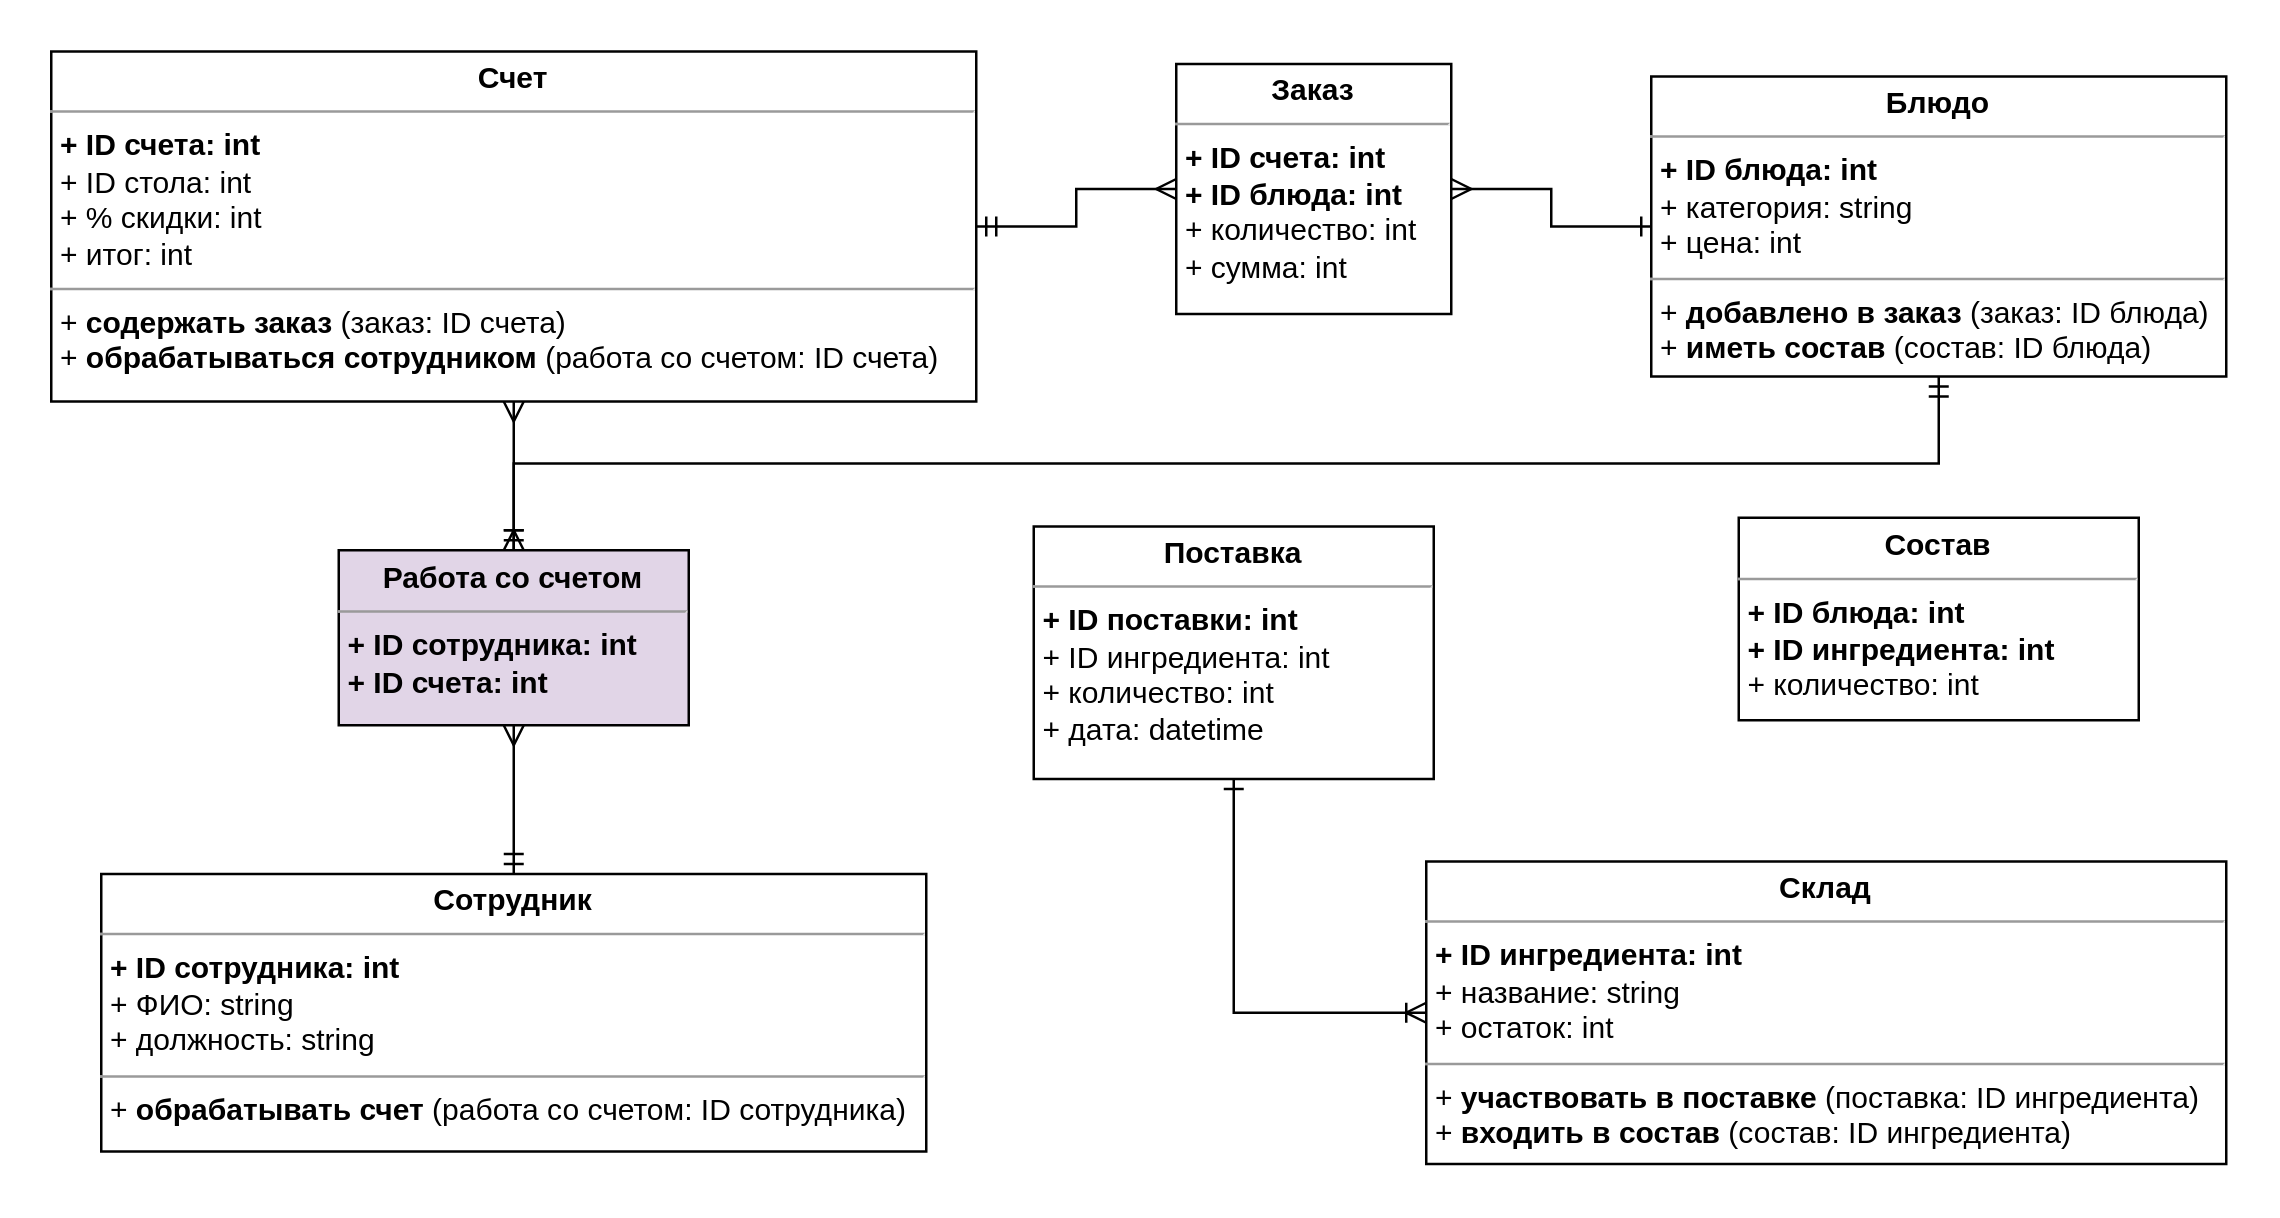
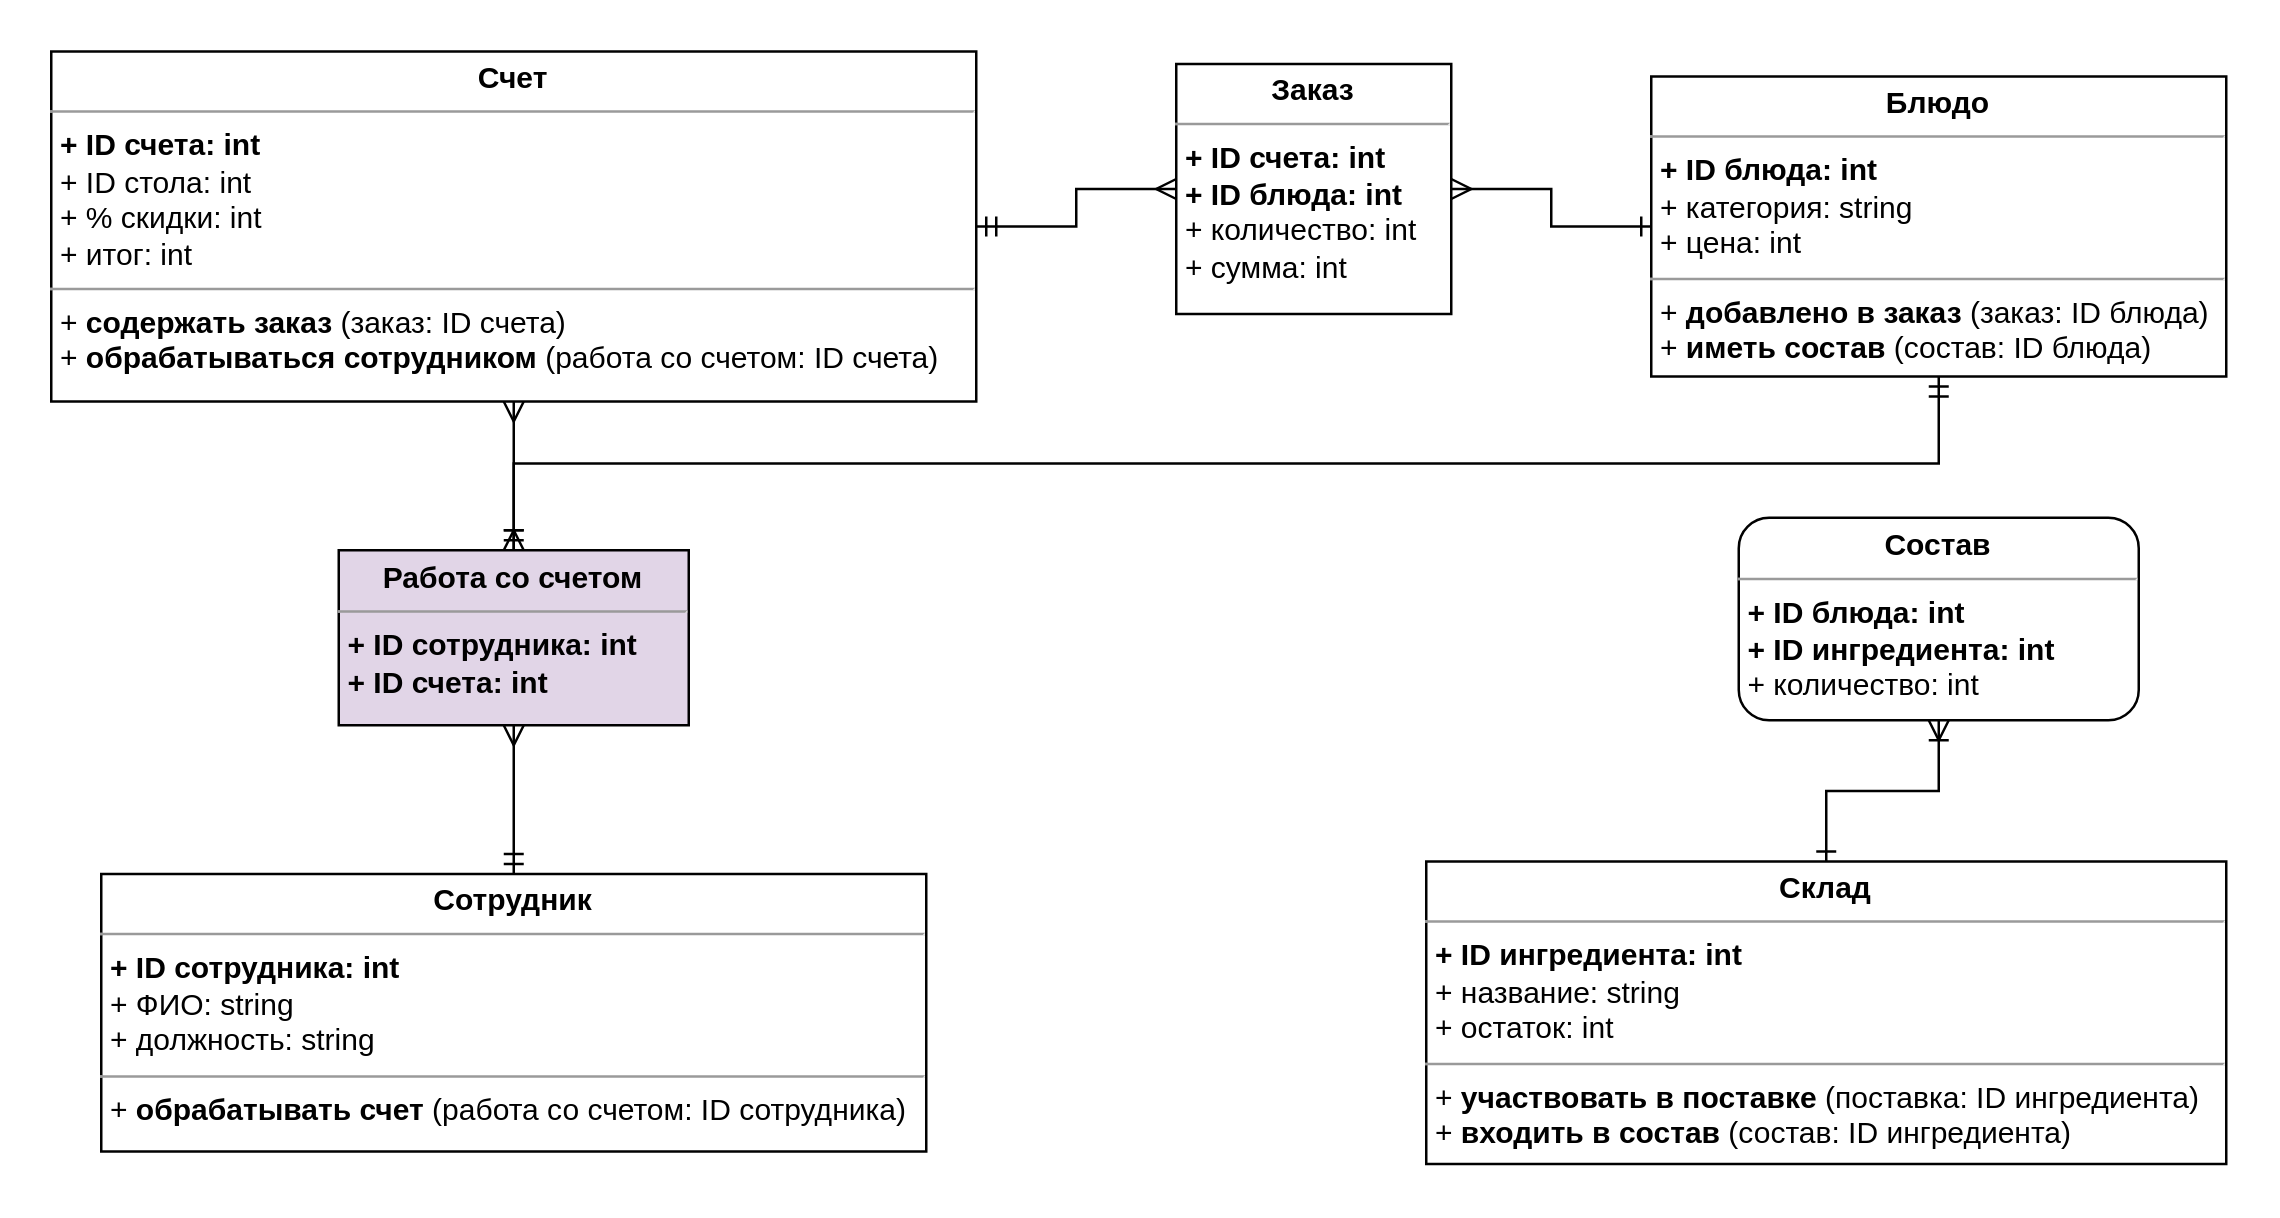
node "Состав + ID блюда: int + ID ингредиента: int + количество: int": shape rectangle -> rounded rectangle
node "Поставка + ID поставки: int + ID ингредиента: int + количество: int + дата: datetime": removed
edge "Состав + ID блюда: int + ID ингредиента: int + количество: int" -- "Склад + ID ингредиента: int + название: string + остаток: int + участвовать в поставке (поставка: ID ингредиента) + входить в состав (состав: ID ингредиента)": added
edge "Поставка + ID поставки: int + ID ингредиента: int + количество: int + дата: datetime" -- "Склад + ID ингредиента: int + название: string + остаток: int + участвовать в поставке (поставка: ID ингредиента) + входить в состав (состав: ID ингредиента)": removed
